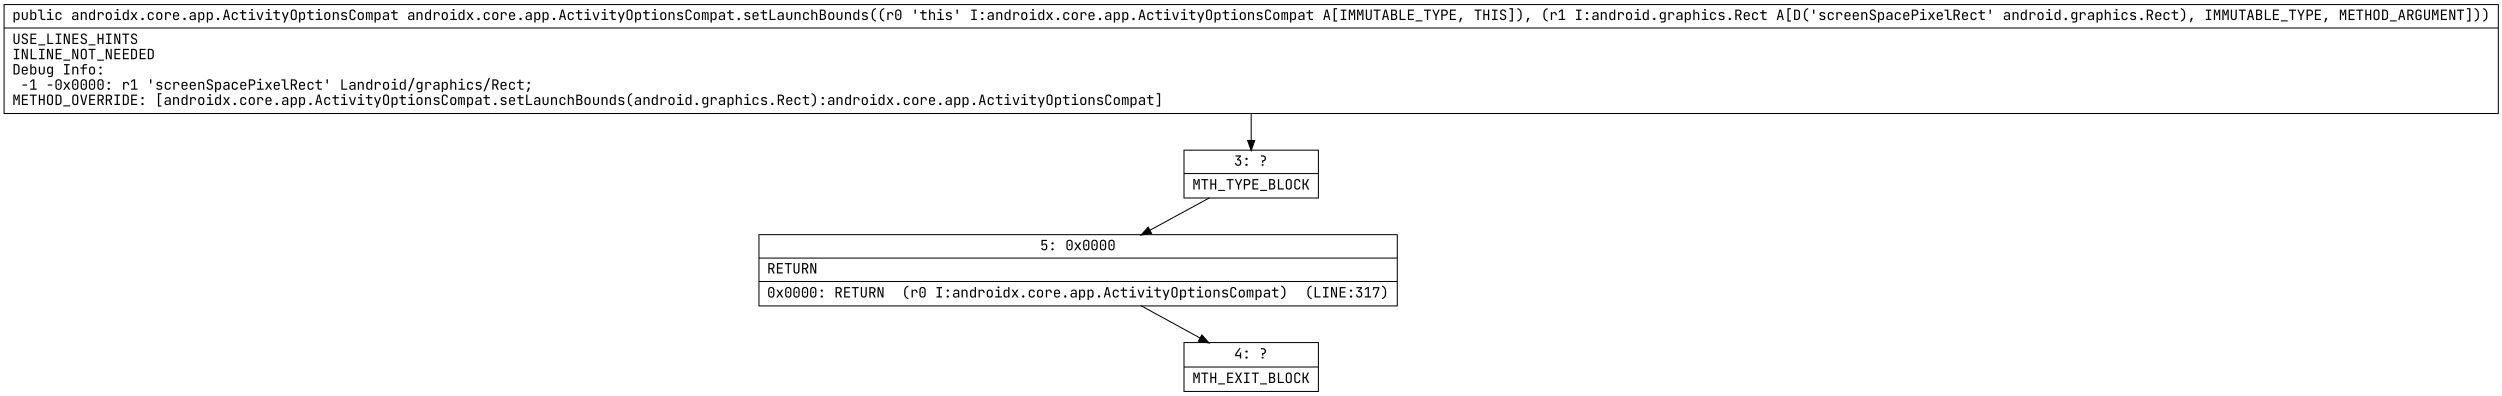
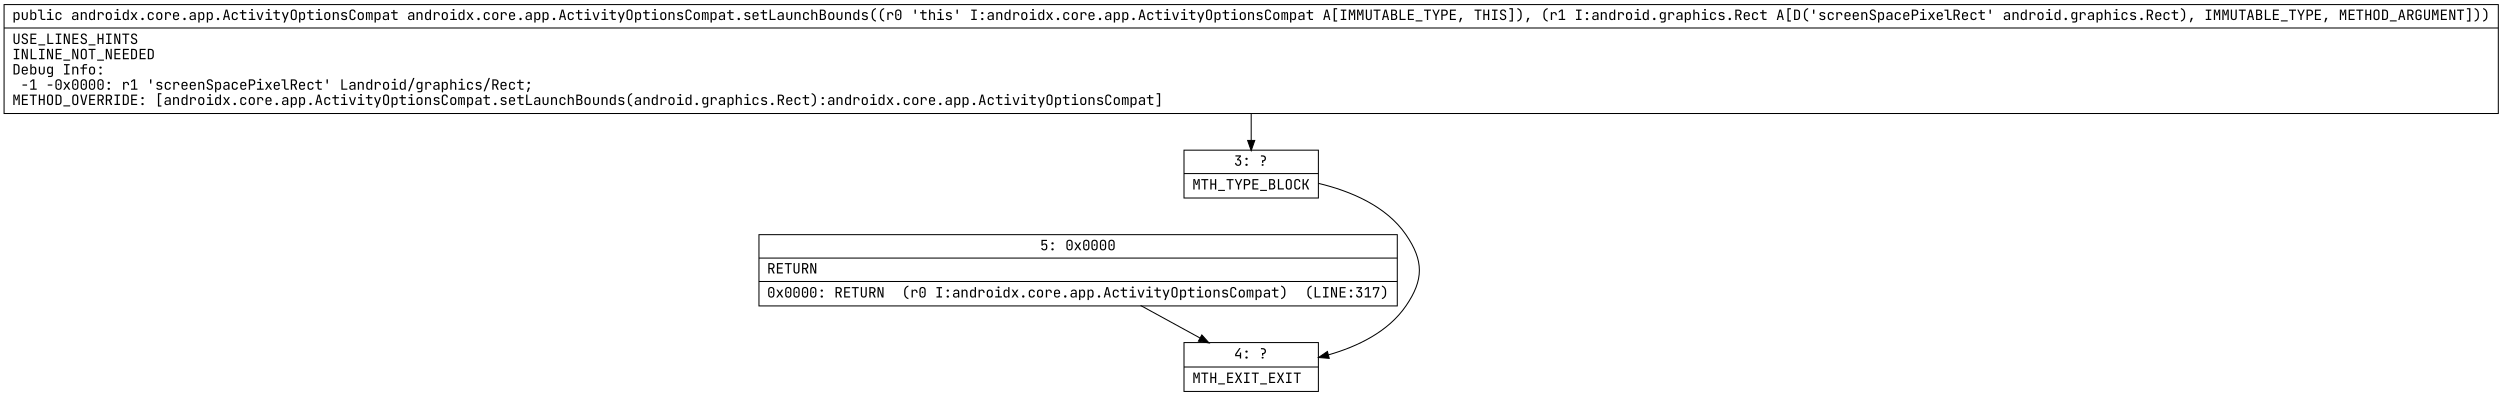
edge "3: ?" -> "5: 0x0000": now "3: ?" -> "4: ?"
node "4: ?": text "MTH_EXIT_BLOCK" -> "MTH_EXIT_EXIT"
